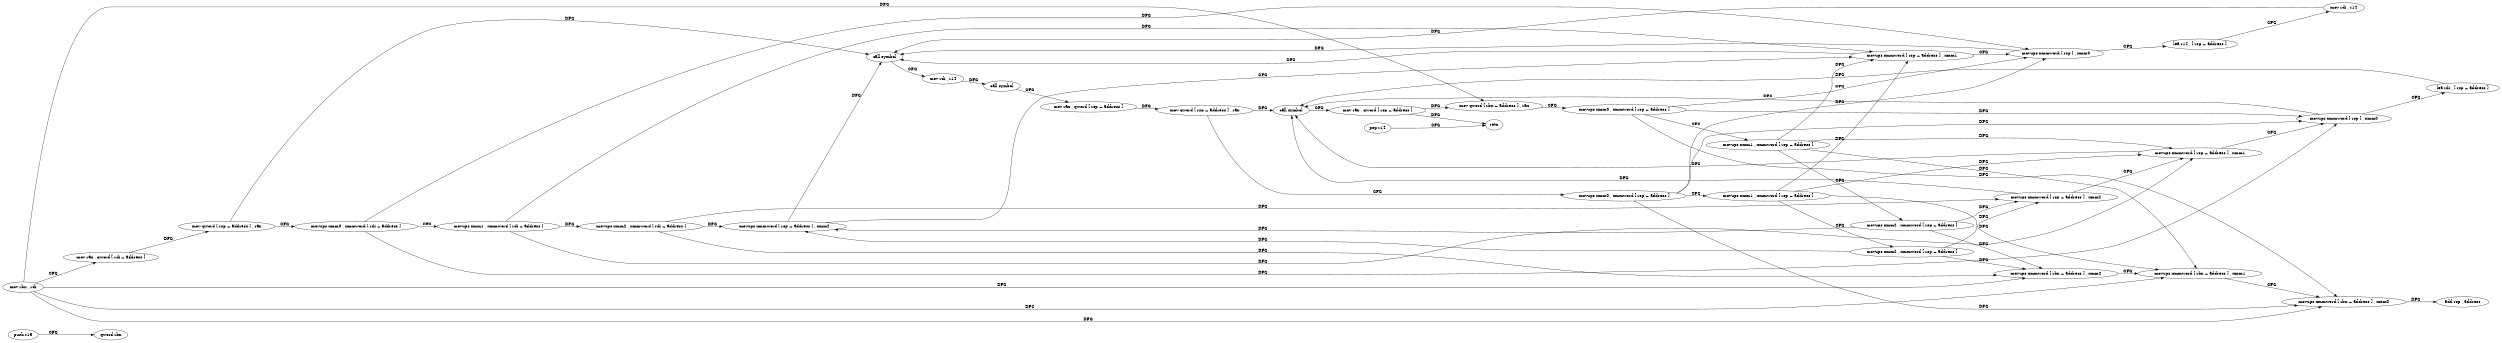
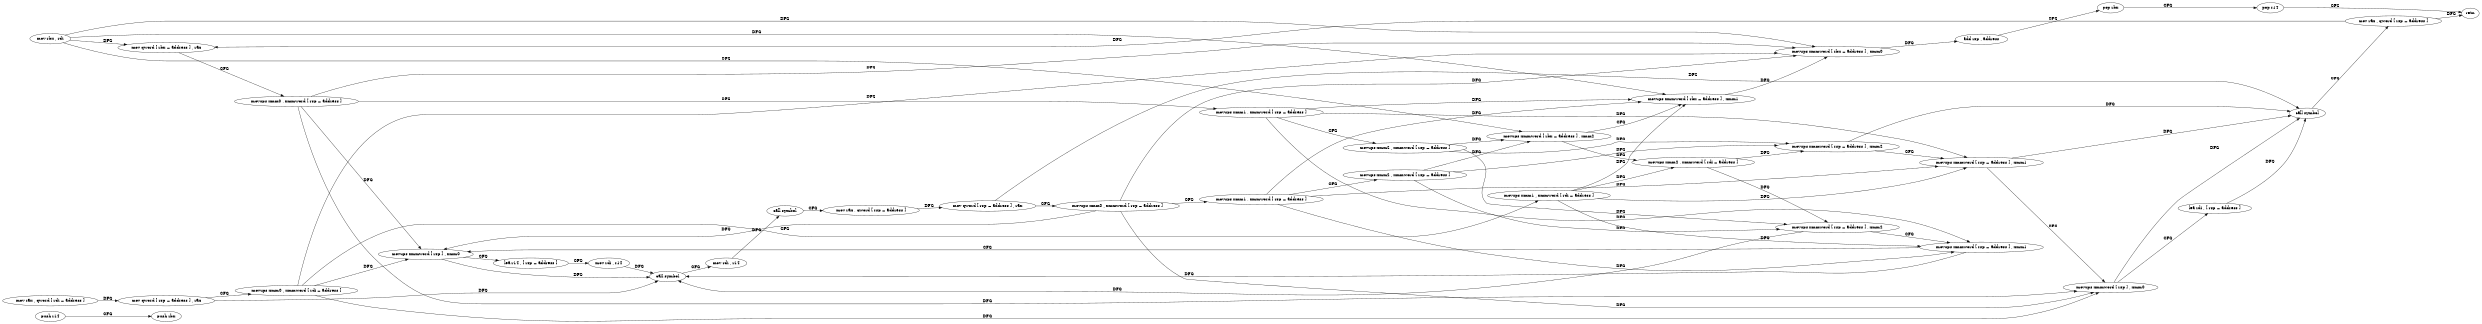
node "pop rbx": added
edge "movups xmm0 , xmmword [ rdi + address ]" -> "movups xmmword [ rbx + address ] , xmm0": added, label "DFG"
edge "movups xmm1 , xmmword [ rdi + address ]" -> "movups xmmword [ rbx + address ] , xmm1": added, label "DFG"
edge "movups xmm2 , xmmword [ rdi + address ]" -> "movups xmmword [ rbx + address ] , xmm2": reversed
edge "mov rbx , rdi" -> "mov rax , qword [ rdi + address ]": removed, label "CFG"
edge "mov rbx , rdi" -> "movups xmmword [ rbx + address ] , xmm2": label "DFG" -> "CFG"
edge "movups xmmword [ rbx + address ] , xmm1" -> "movups xmmword [ rbx + address ] , xmm0": label "CFG" -> "DFG"
node "push r15": label "push r15" -> "push r14"
node "qword rbx": label "qword rbx" -> "push rbx"
